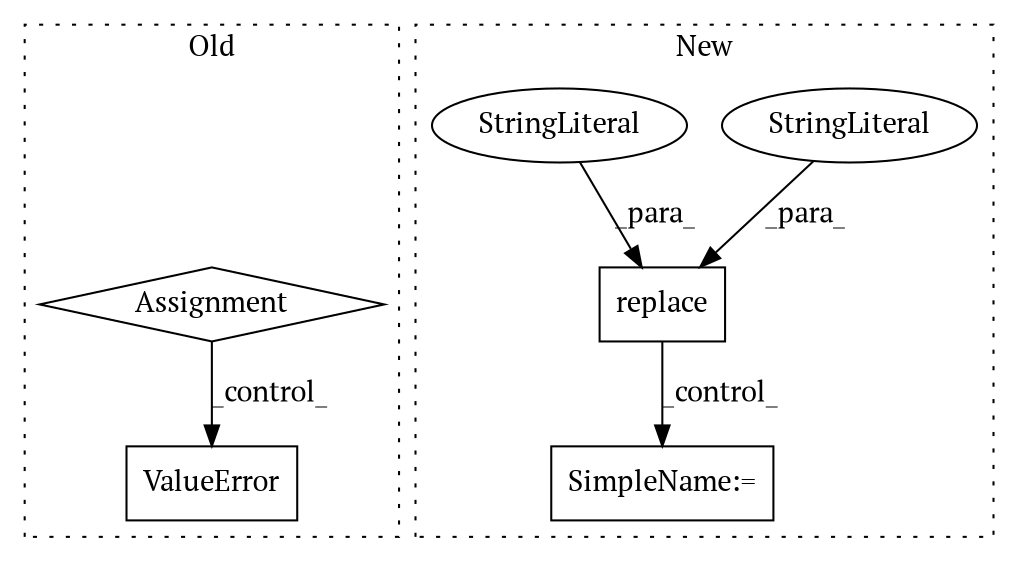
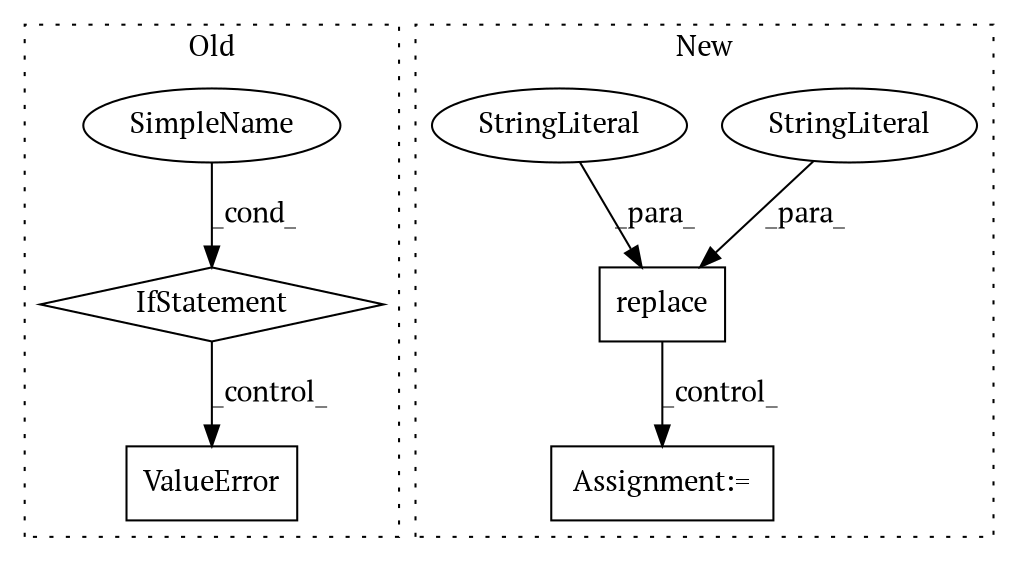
node "SimpleName": added
node "Assignment": label "Assignment" -> "IfStatement"
node "SimpleName:=": label "SimpleName:=" -> "Assignment:="
